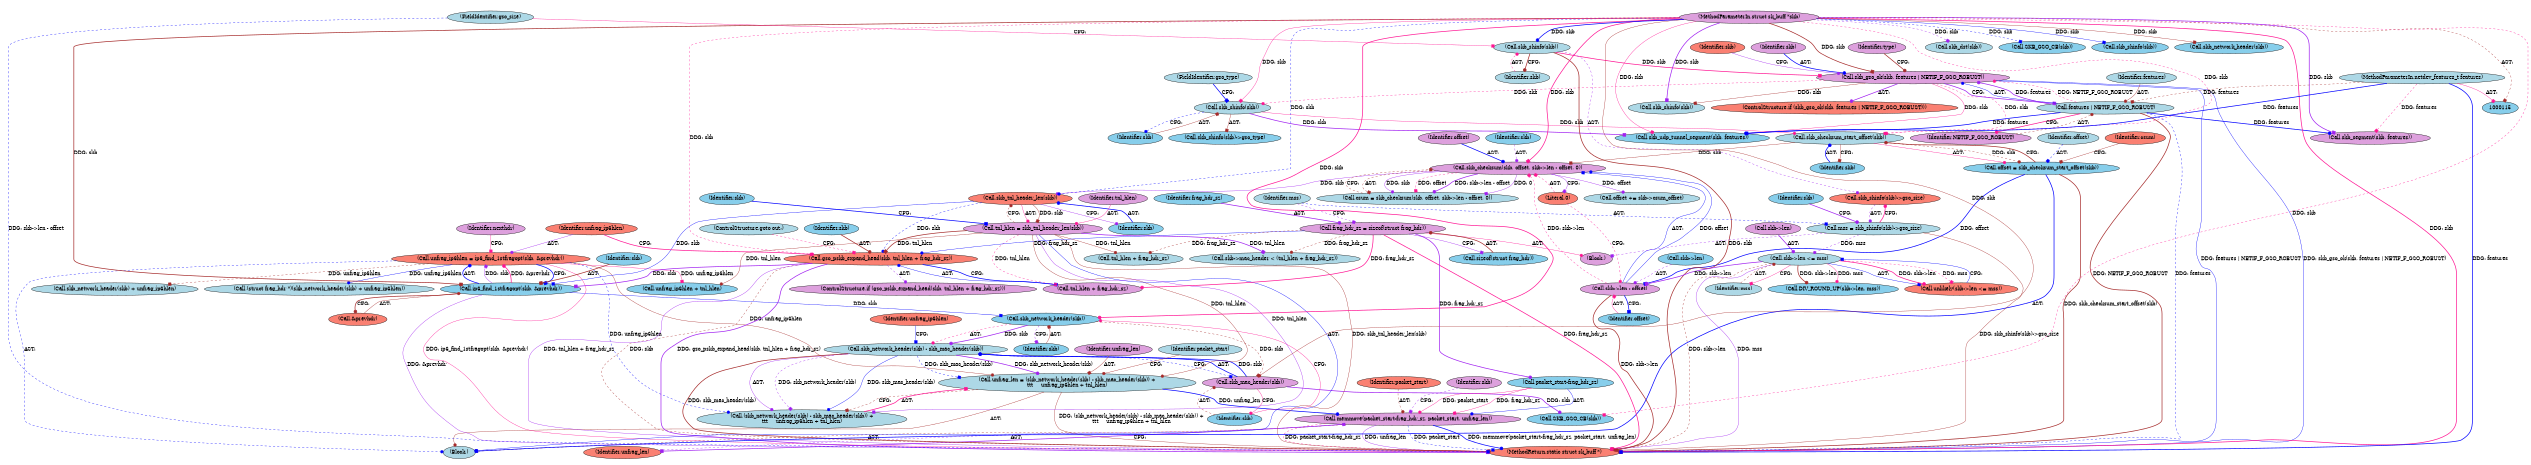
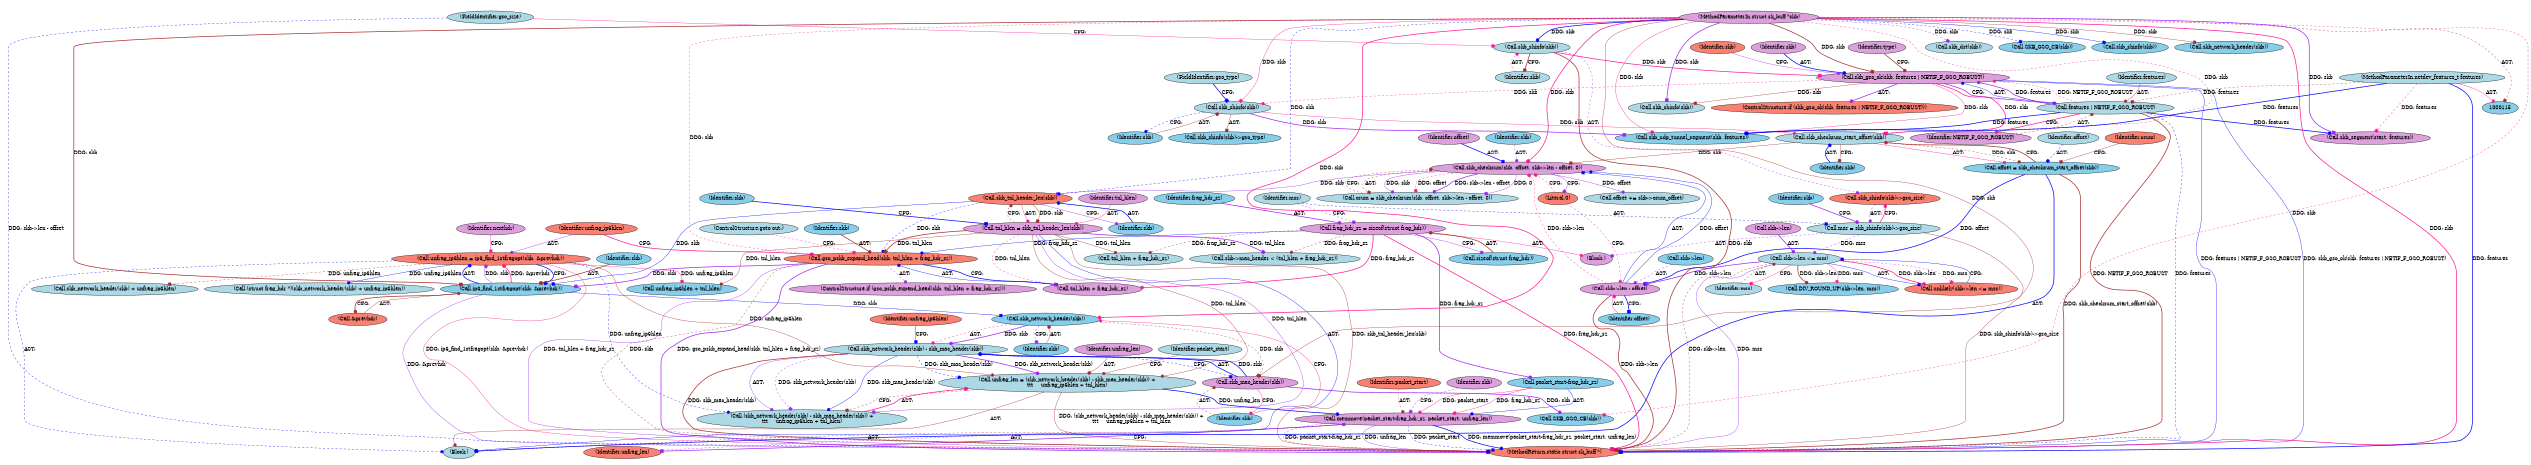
edge "(MethodParameterIn,netdev_features_t features)" -> "1000115": arrowhead box -> dot
edge "(Call,skb_gso_ok(skb, features | NETIF_F_GSO_ROBUST))" -> "(Call,skb_checksum_start_offset(skb))": style dashed -> bold
node "(Call,skb_segment(skb, features))": label "(Call,skb_segment(skb, features))" -> "(Call,skb_segment(start, features))"
edge "(Literal,0)" -> "(Call,skb_checksum(skb, offset, skb->len - offset, 0))": label "AST: " -> "CFG: "
